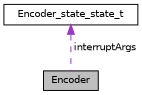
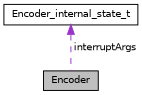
node "Encoder_state_state_t": label "Encoder_state_state_t" -> "Encoder_internal_state_t"
